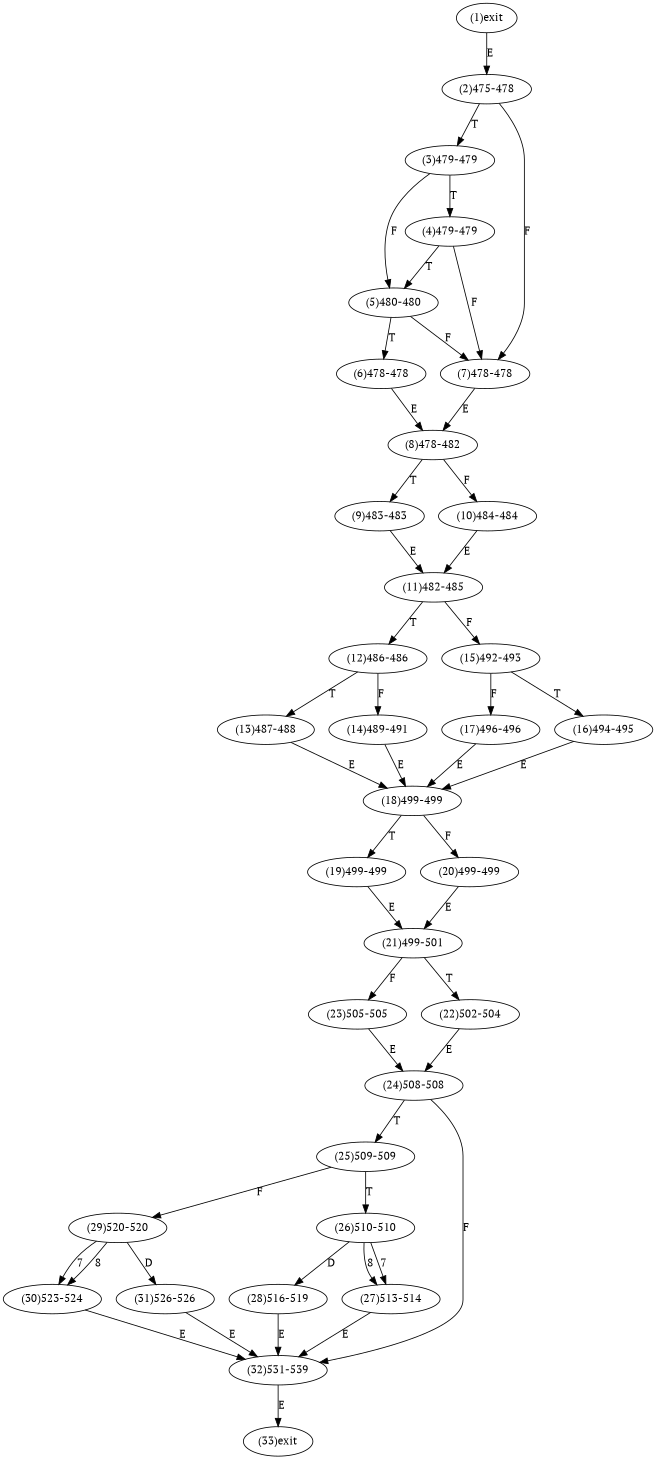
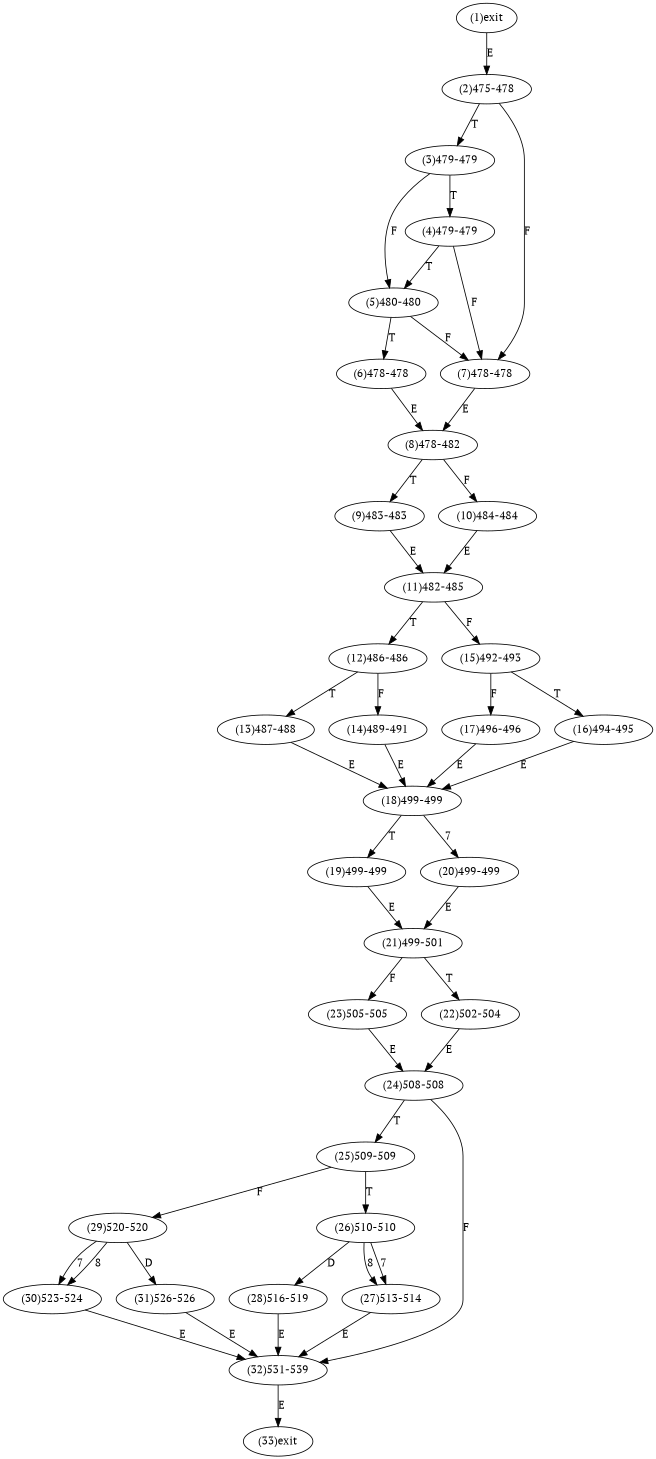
edge "(18)499-499" -> "(20)499-499": label "F" -> "7"
